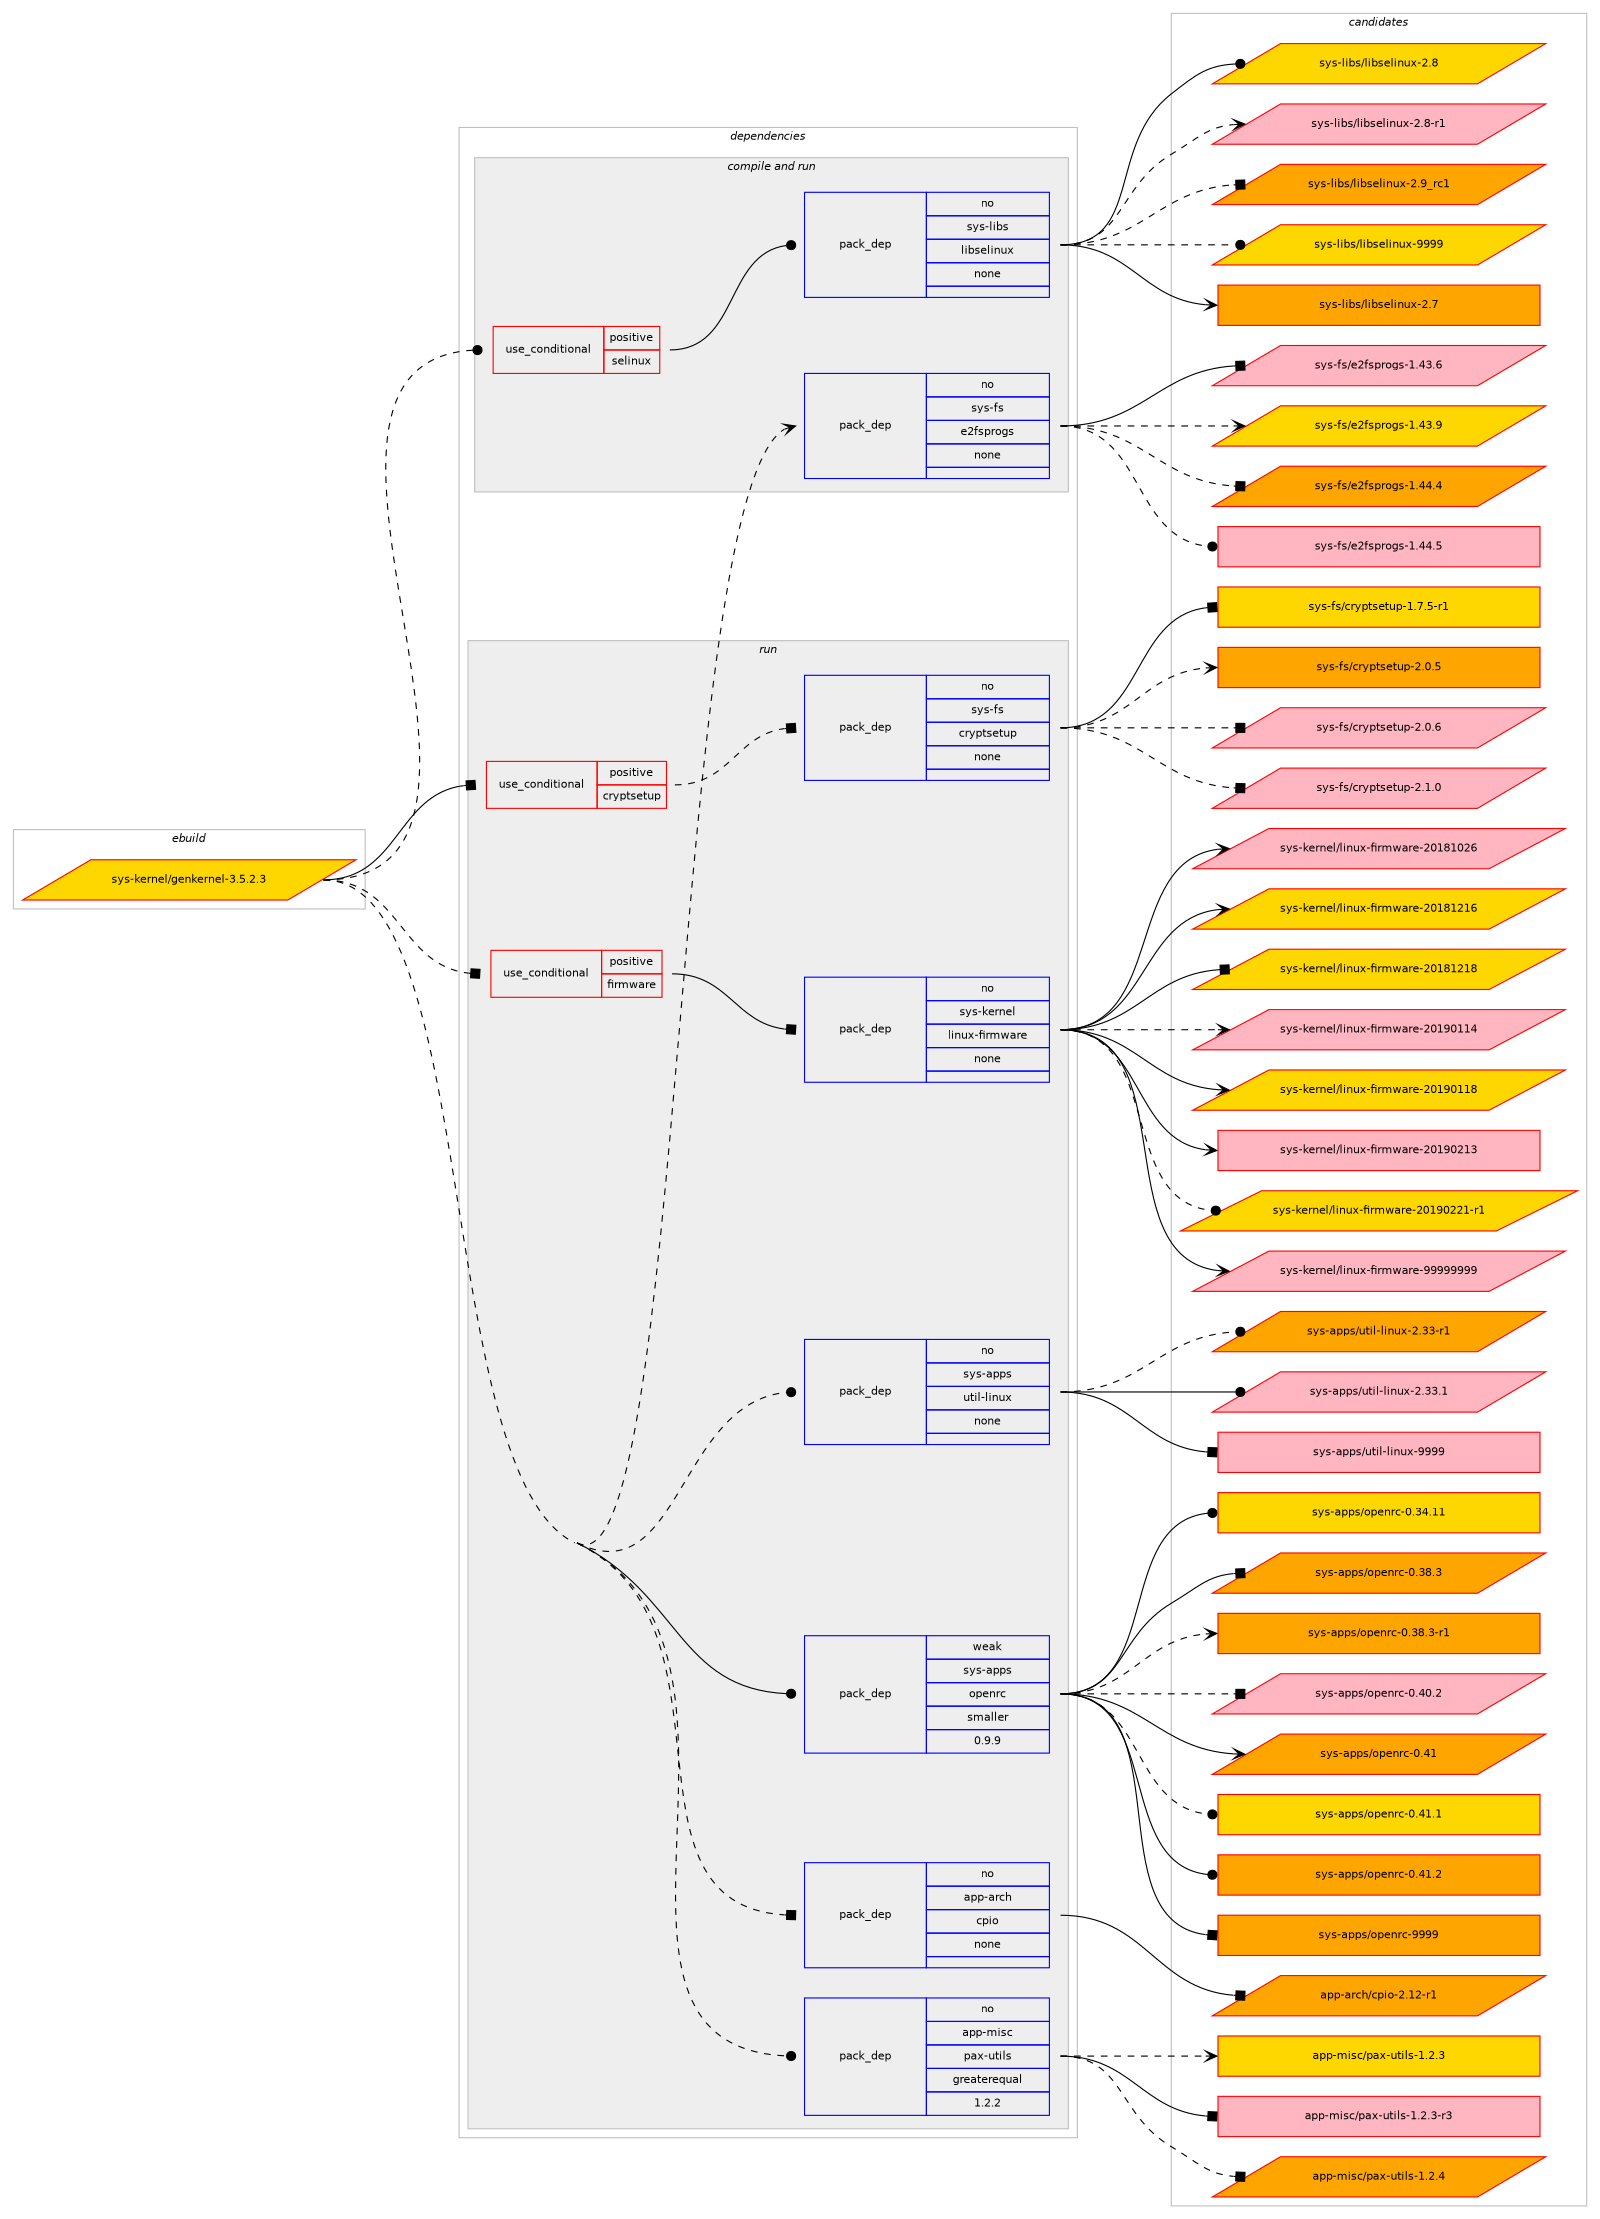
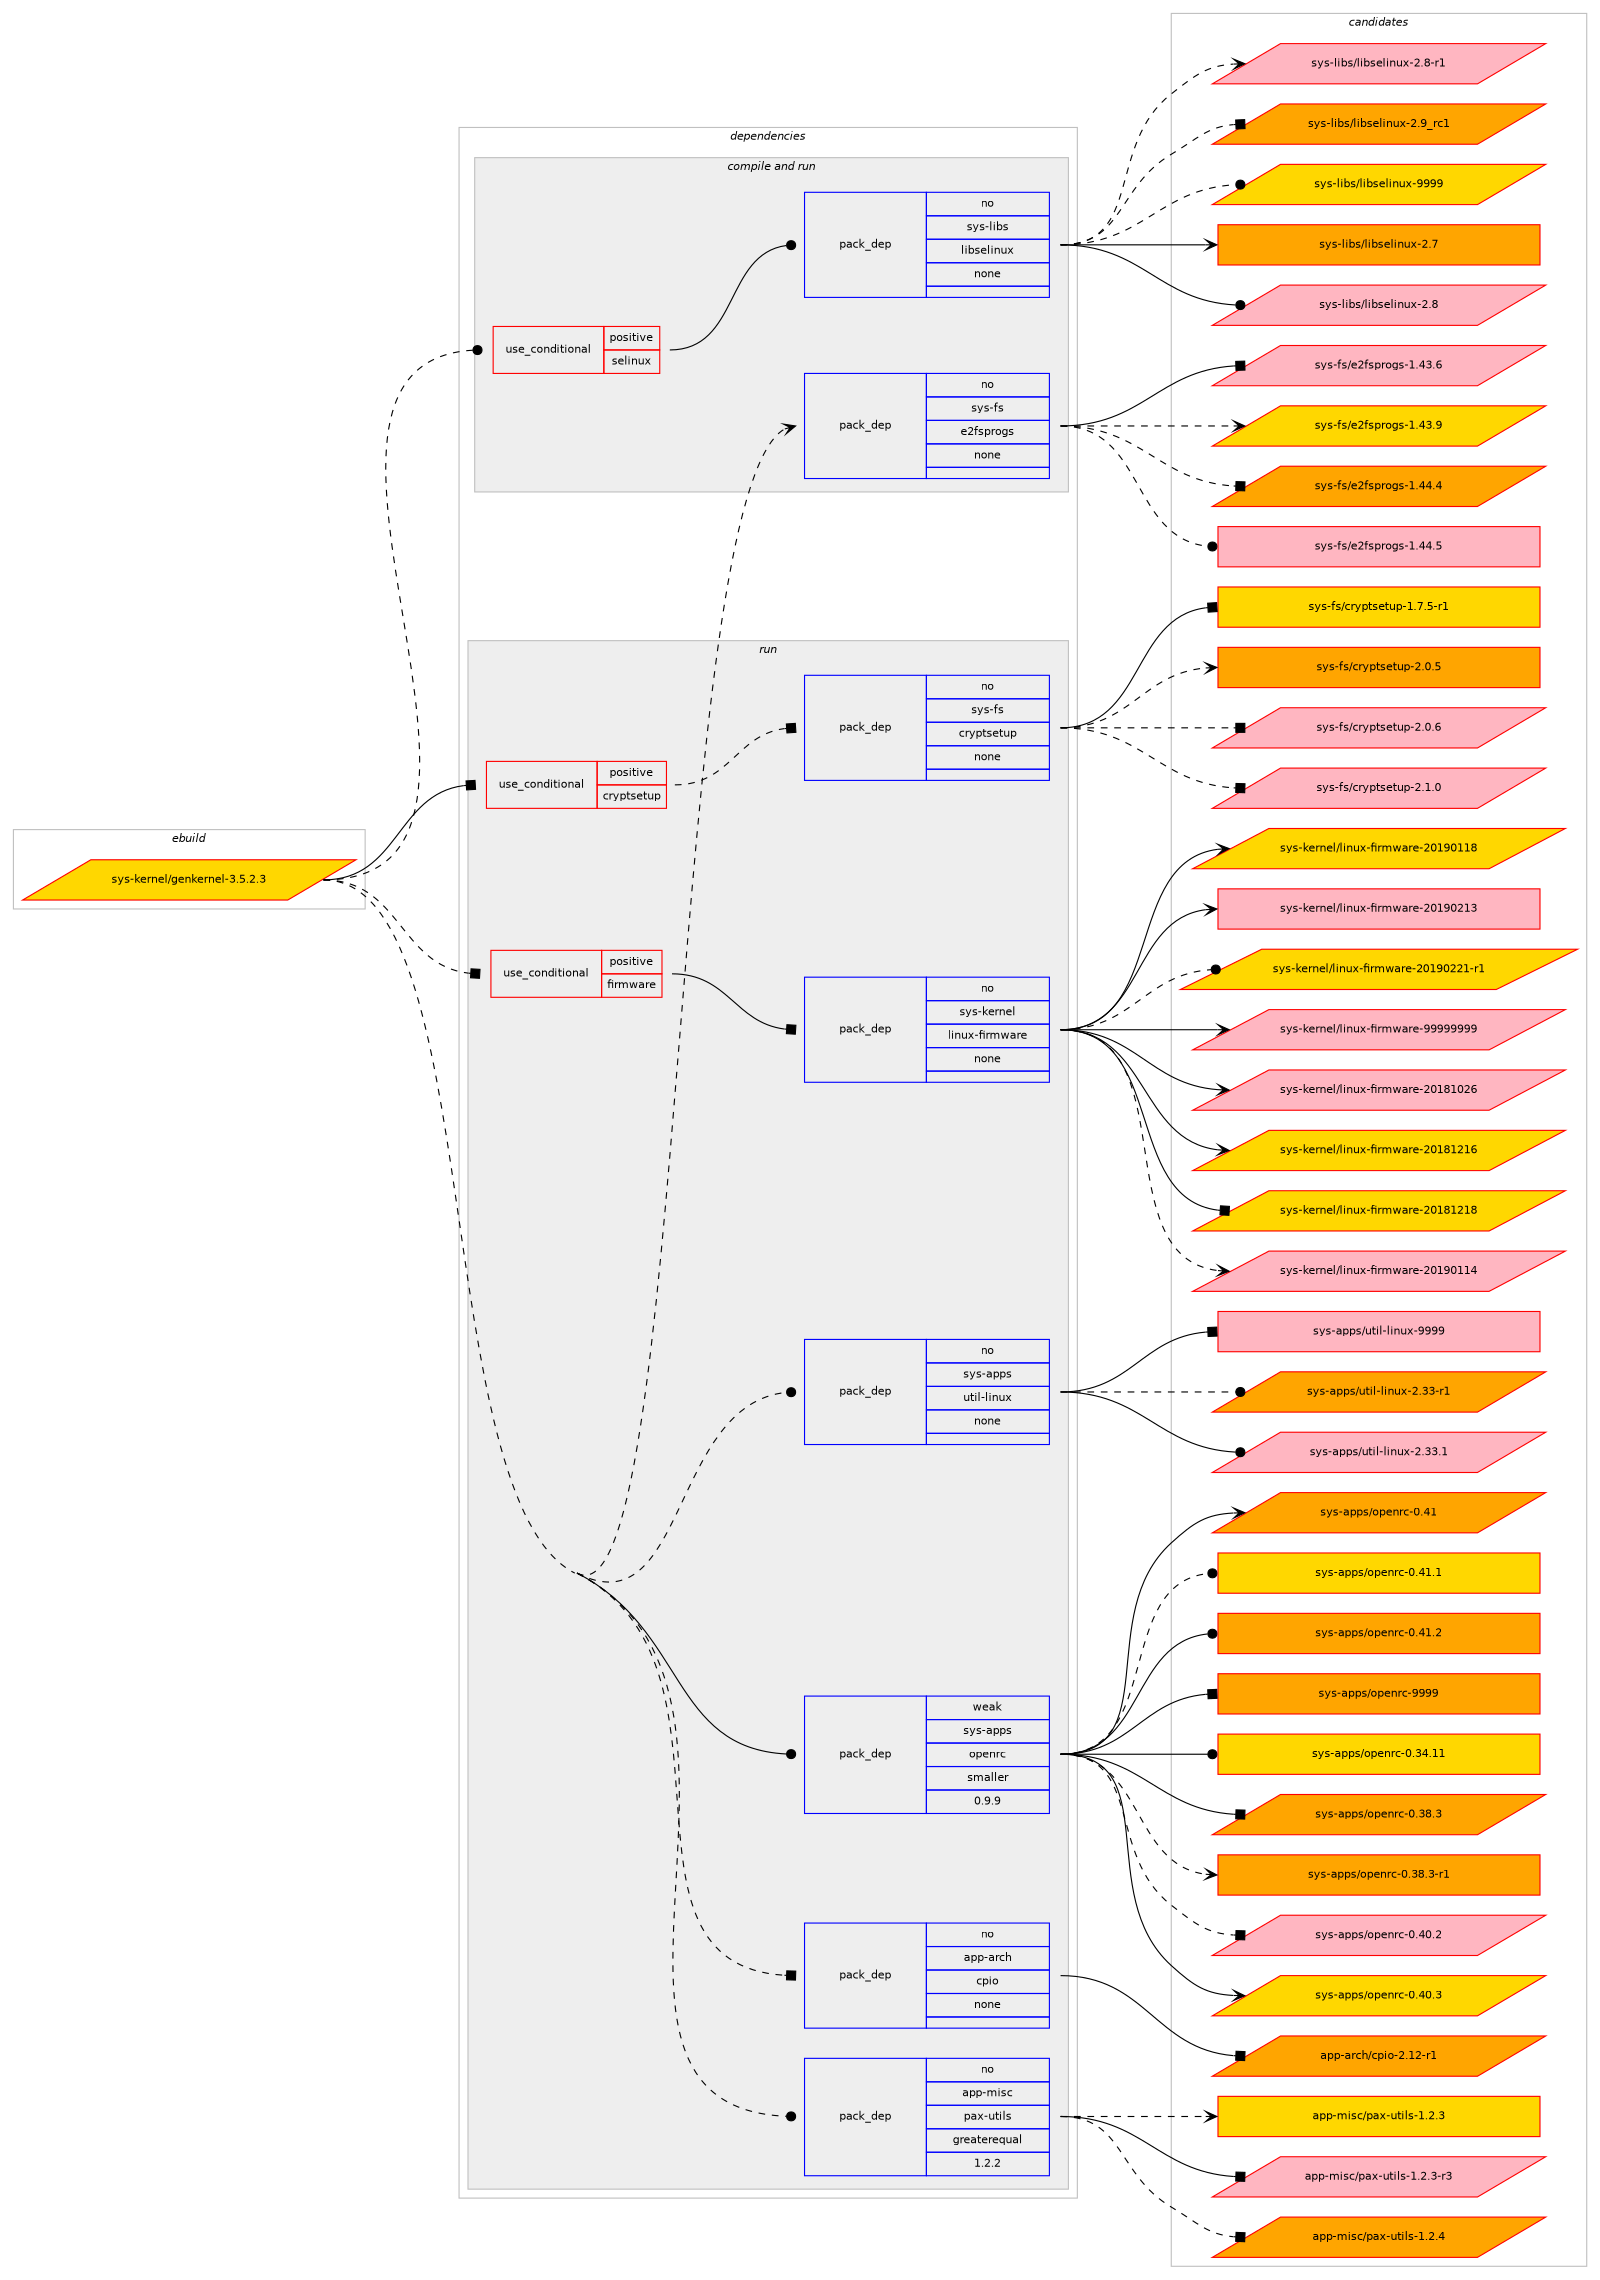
node "sys-libs/libselinux-2.8": fillcolor gold -> lightpink
node "sys-apps/openrc-0.40.3": added
node "app-misc/pax-utils-1.2.3-r3": shape box -> parallelogram
